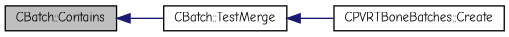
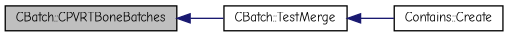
node "CBatch::Contains": label "CBatch::Contains" -> "CBatch::CPVRTBoneBatches"
node "CPVRTBoneBatches::Create": label "CPVRTBoneBatches::Create" -> "Contains::Create"
